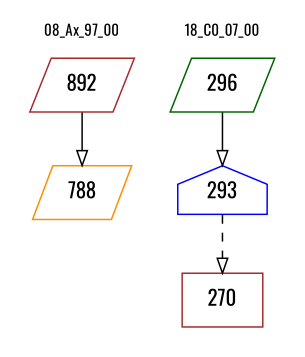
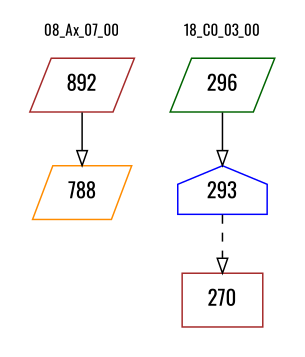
cluster "08_Ax_97_00": label "08_Ax_97_00" -> "08_Ax_07_00"
cluster "18_C0_07_00": label "18_C0_07_00" -> "18_C0_03_00"
